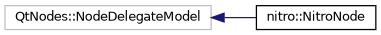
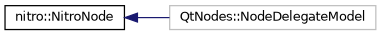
edge "nitro::NitroNode" -> "QtNodes::NodeDelegateModel": reversed
